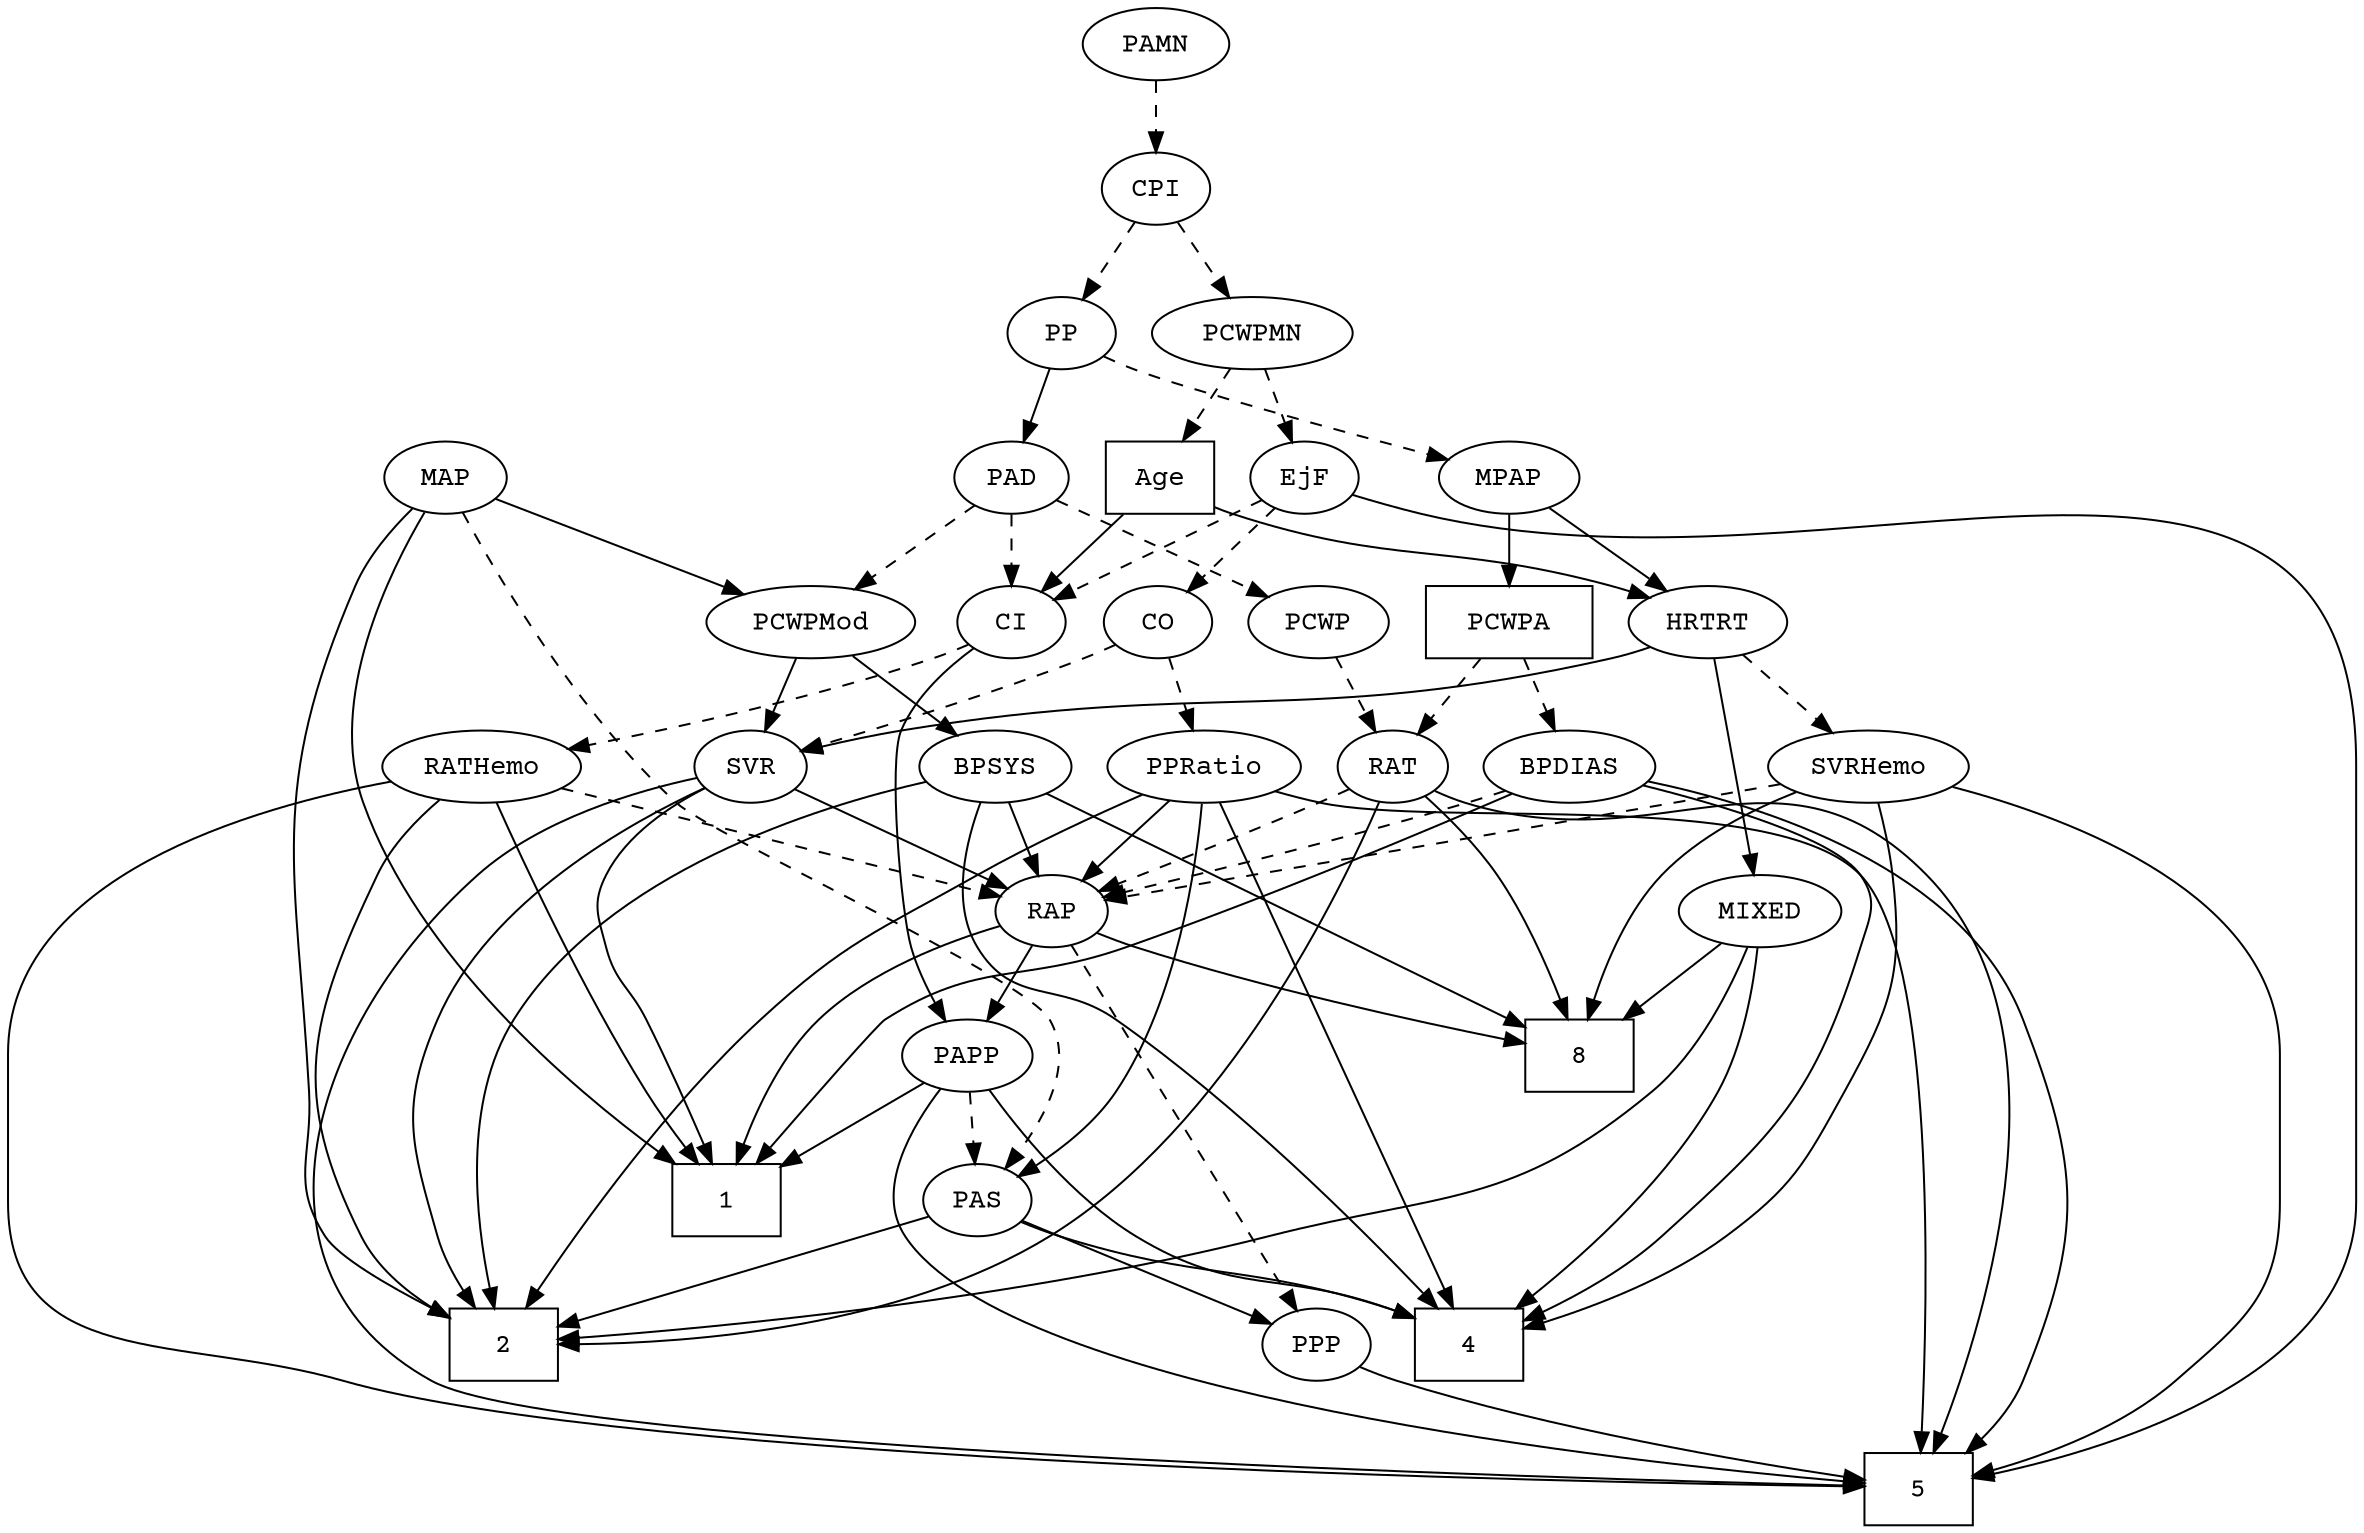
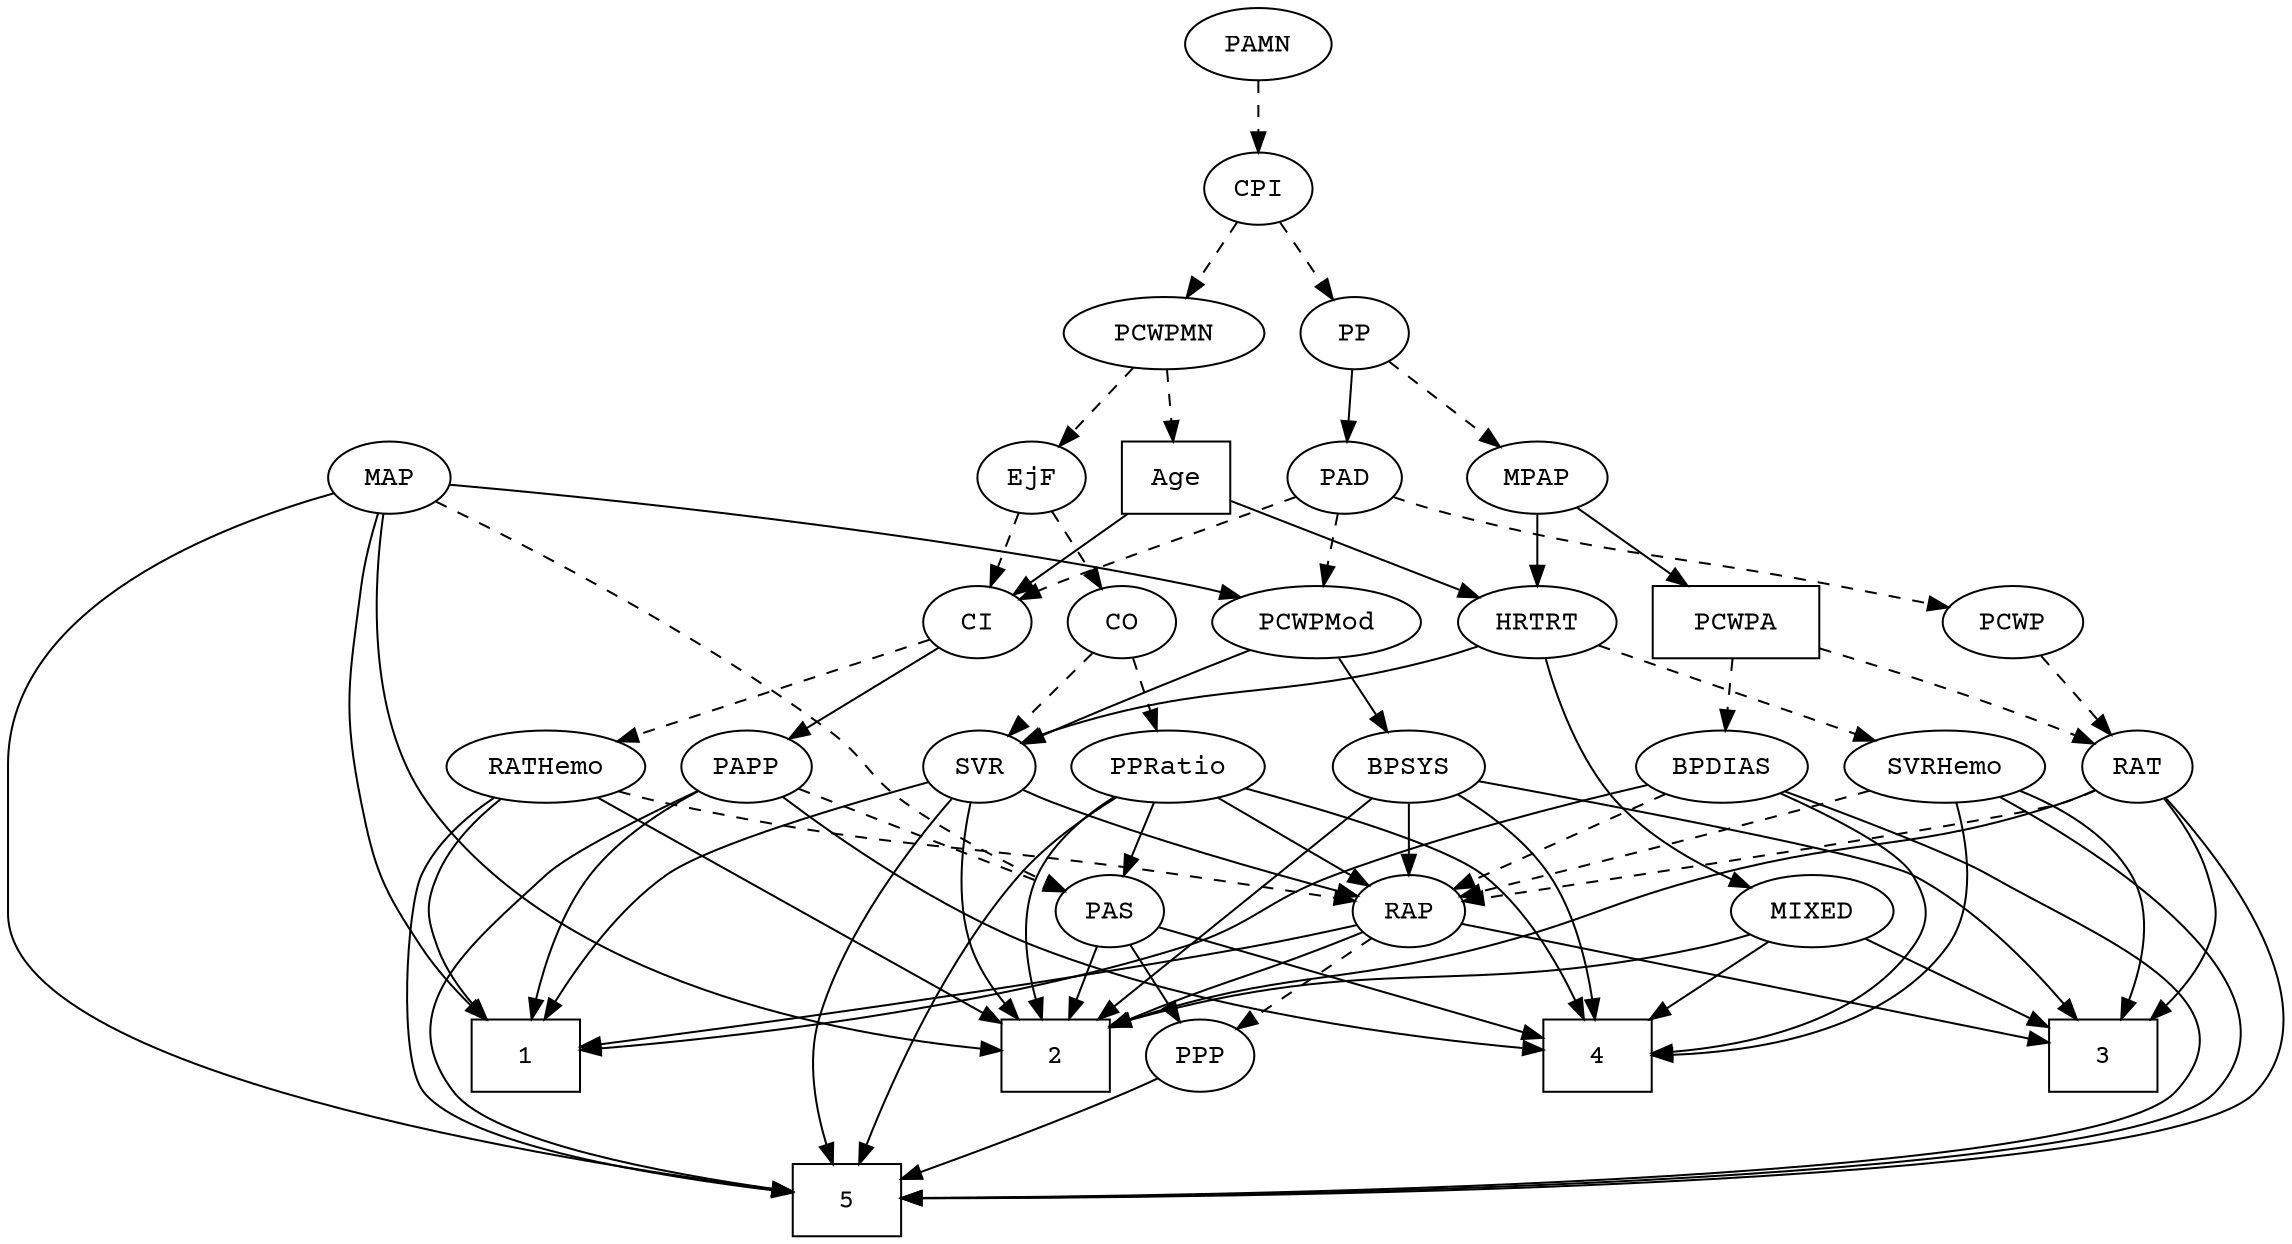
edge "EjF" -> "5": now "MAP" -> "5"
edge "RAP" -> "PAPP": now "RAP" -> "2"
node "8": label "8" -> "3"
